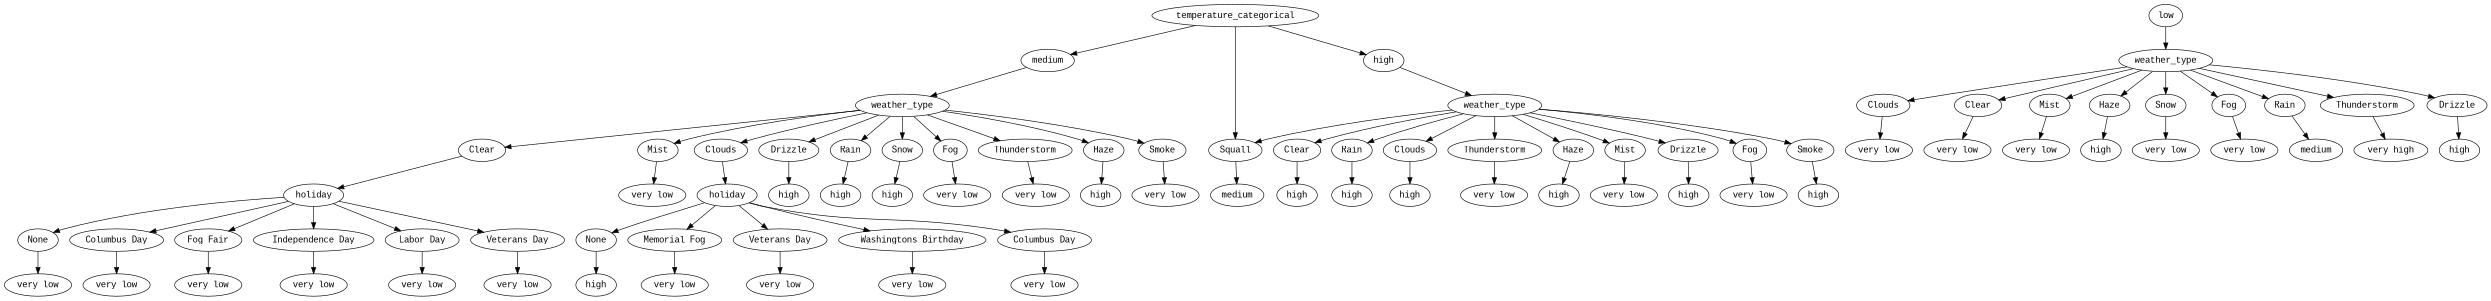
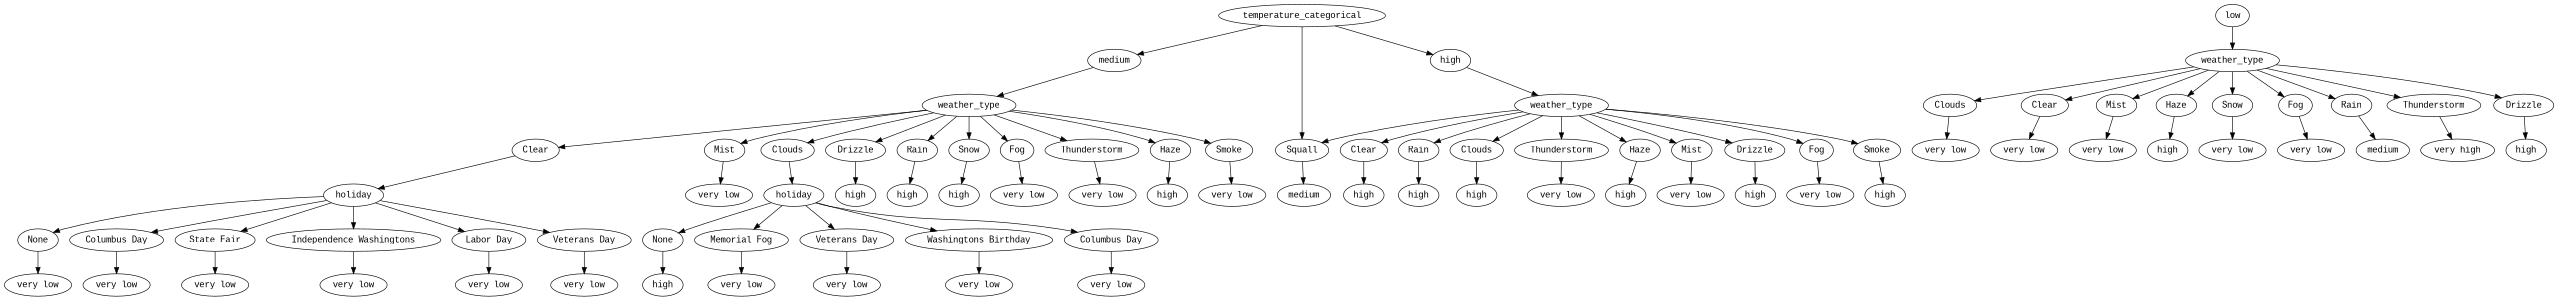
node "Fog Fair": label "Fog Fair" -> "State Fair"
node "Independence Day": label "Independence Day" -> "Independence Washingtons"
